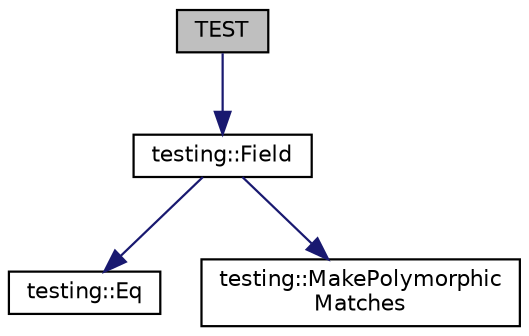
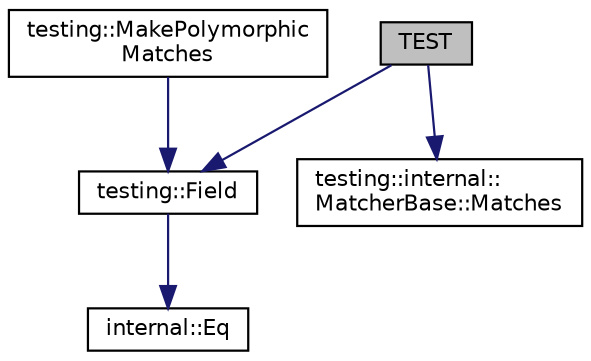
node "testing::internal:: MatcherBase::Matches": added
edge "testing::Field" -> "testing::MakePolymorphic Matches": reversed
node "testing::Eq": label "testing::Eq" -> "internal::Eq"
